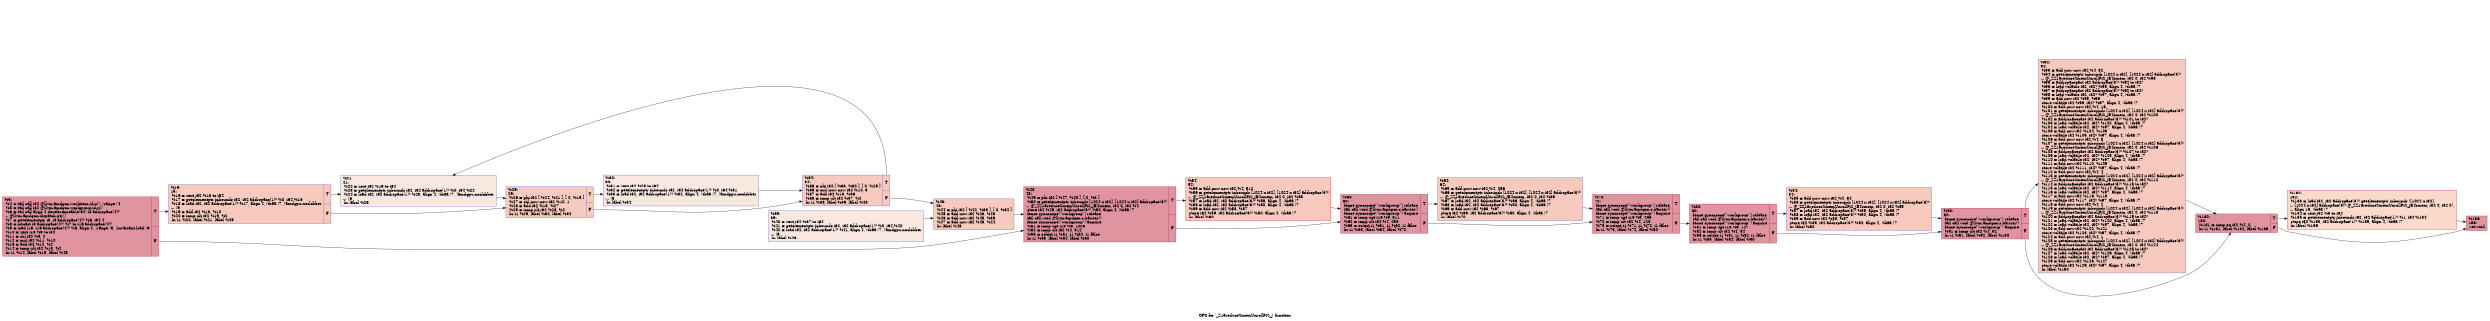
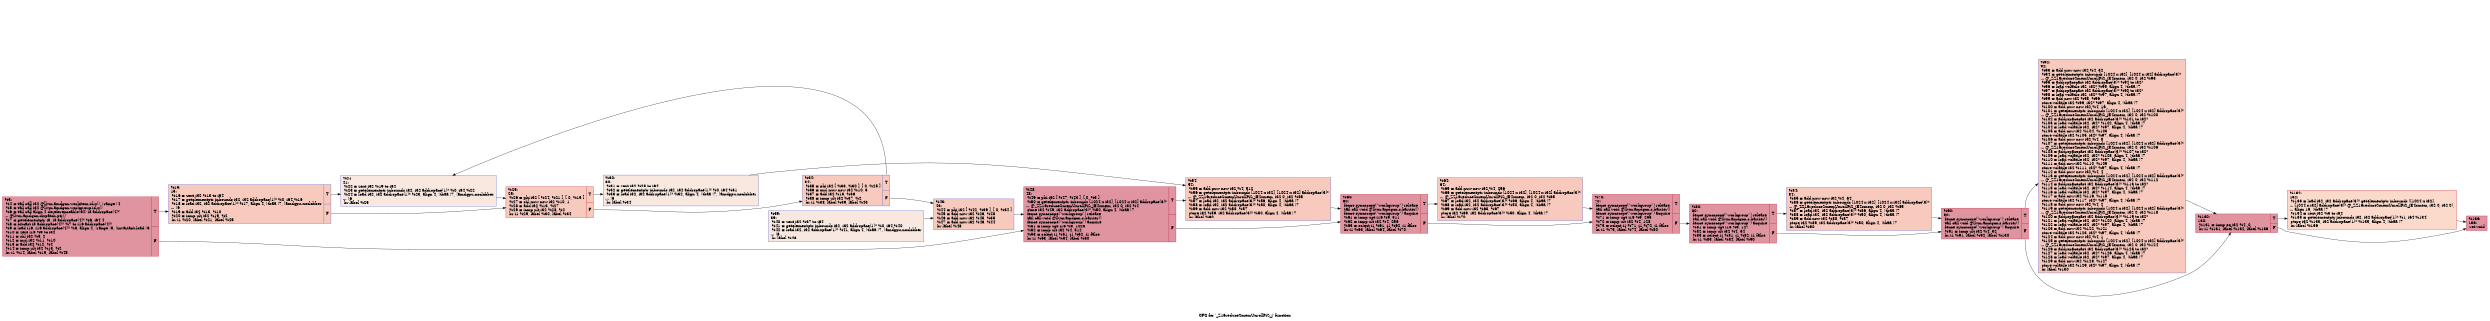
edge "%30:" -> "%34:": now "%30:" -> "%54:"
node "%54:": color #b70d28ff -> #3d50c3ff
node "%25:": color #3d50c3ff -> #b70d28ff
